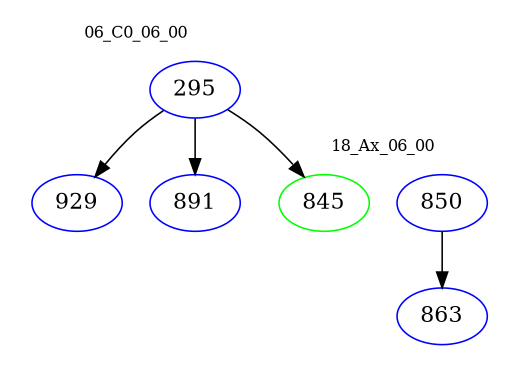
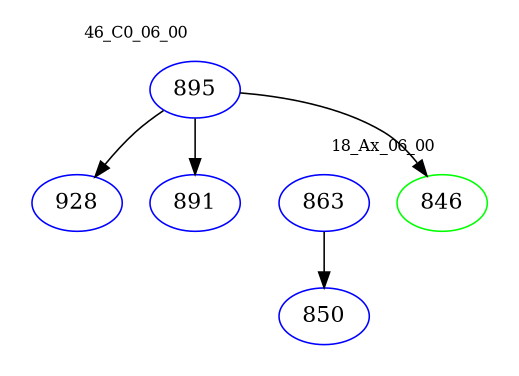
cluster "06_C0_06_00": label "06_C0_06_00" -> "46_C0_06_00"
node "295": label "295" -> "895"
node "929": label "929" -> "928"
node "845": label "845" -> "846"
edge "850" -> "863": reversed
